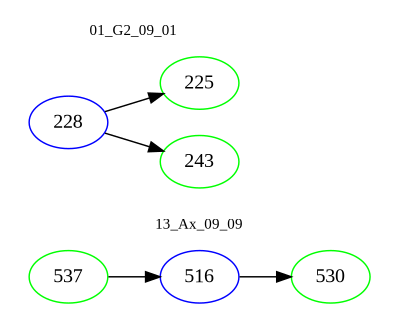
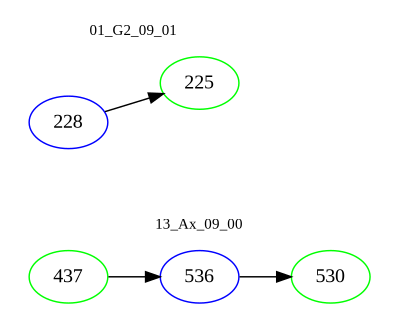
node "243": removed
cluster "13_Ax_09_09": label "13_Ax_09_09" -> "13_Ax_09_00"
node "537": label "537" -> "437"
node "516": label "516" -> "536"
